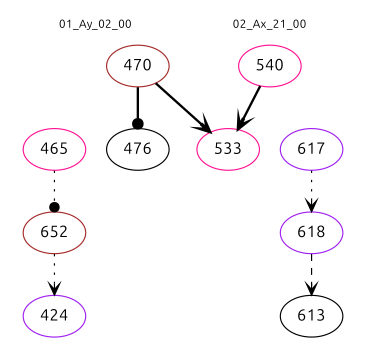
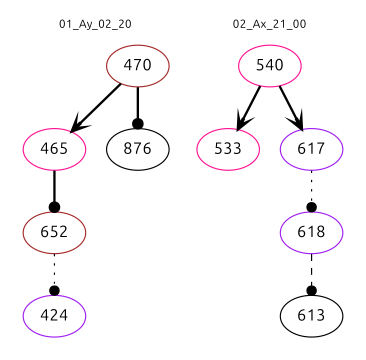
cluster "01_Ay_02_00": label "01_Ay_02_00" -> "01_Ay_02_20"
edge "470" -> "533": now "470" -> "465"
edge "540" -> "617": added
node "476": label "476" -> "876"
edge "465" -> "652": style dotted -> bold
edge "617" -> "618": arrowhead vee -> dot
edge "652" -> "424": arrowhead vee -> dot
edge "618" -> "613": arrowhead vee -> dot
